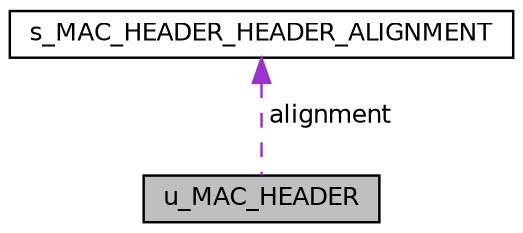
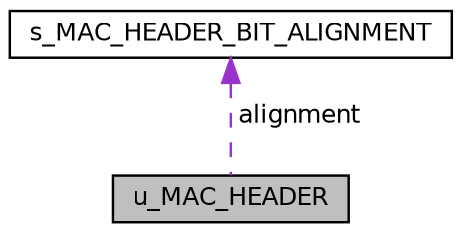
node "s_MAC_HEADER_HEADER_ALIGNMENT": label "s_MAC_HEADER_HEADER_ALIGNMENT" -> "s_MAC_HEADER_BIT_ALIGNMENT"
